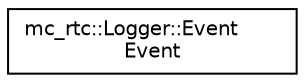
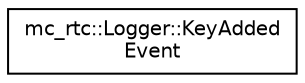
node "mc_rtc::Logger::Event Event": label "mc_rtc::Logger::Event Event" -> "mc_rtc::Logger::KeyAdded Event"
